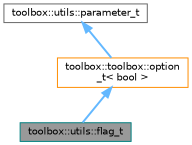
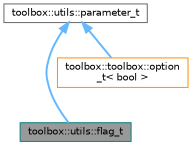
edge "toolbox::utils::flag_t" -> "toolbox::toolbox::option _t< bool >": now "toolbox::utils::flag_t" -> "toolbox::utils::parameter_t"
